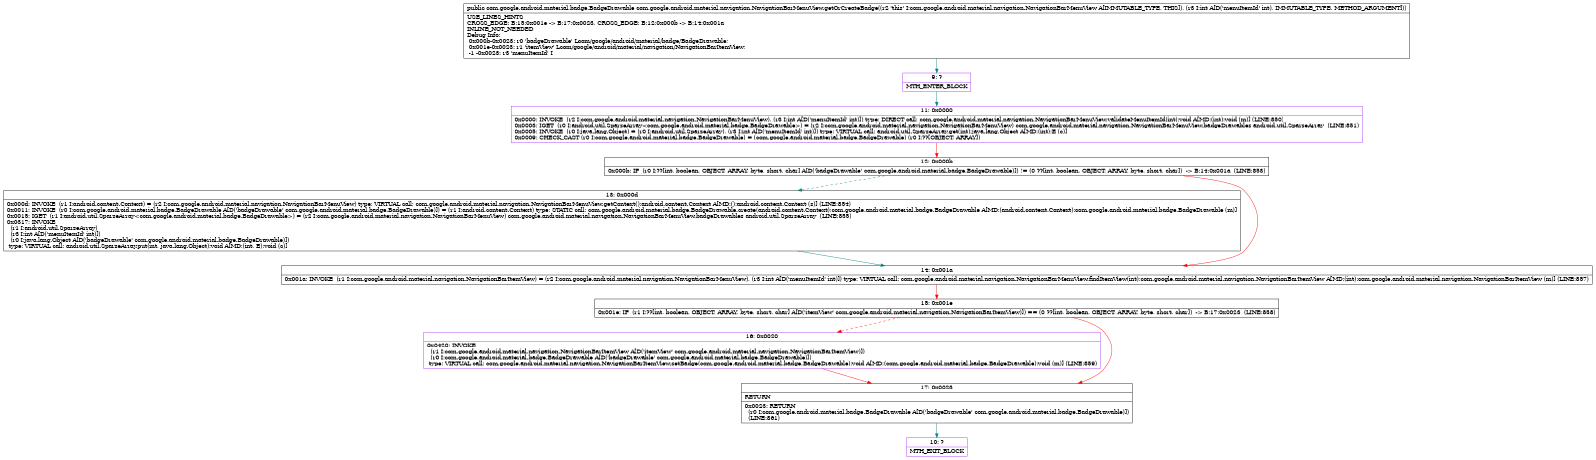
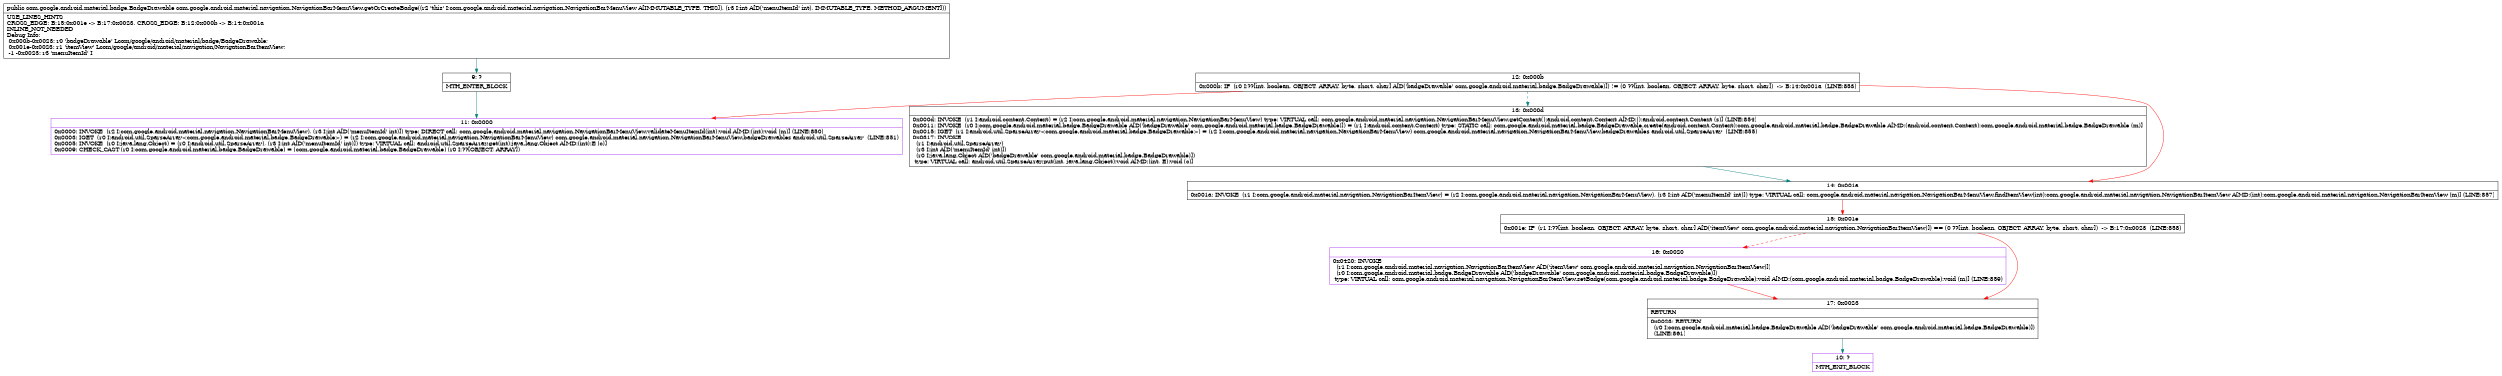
node "9: ?": color purple -> black
edge "11: 0x0000" -> "12: 0x000b": reversed
